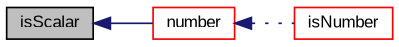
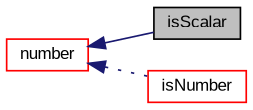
edge "number" -> "isScalar": reversed
